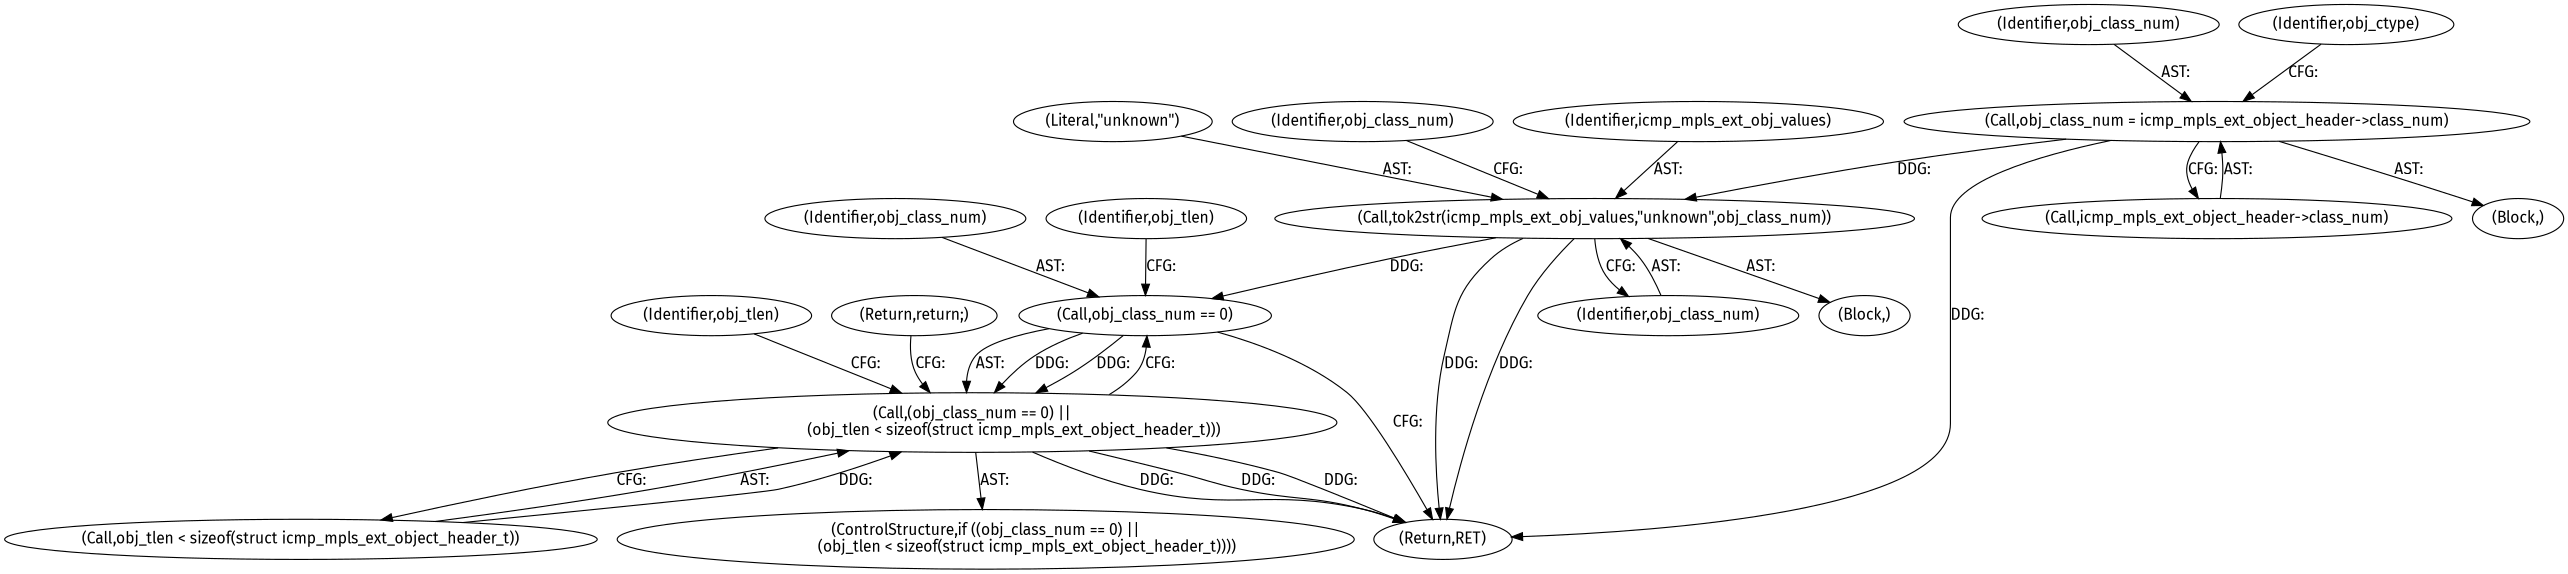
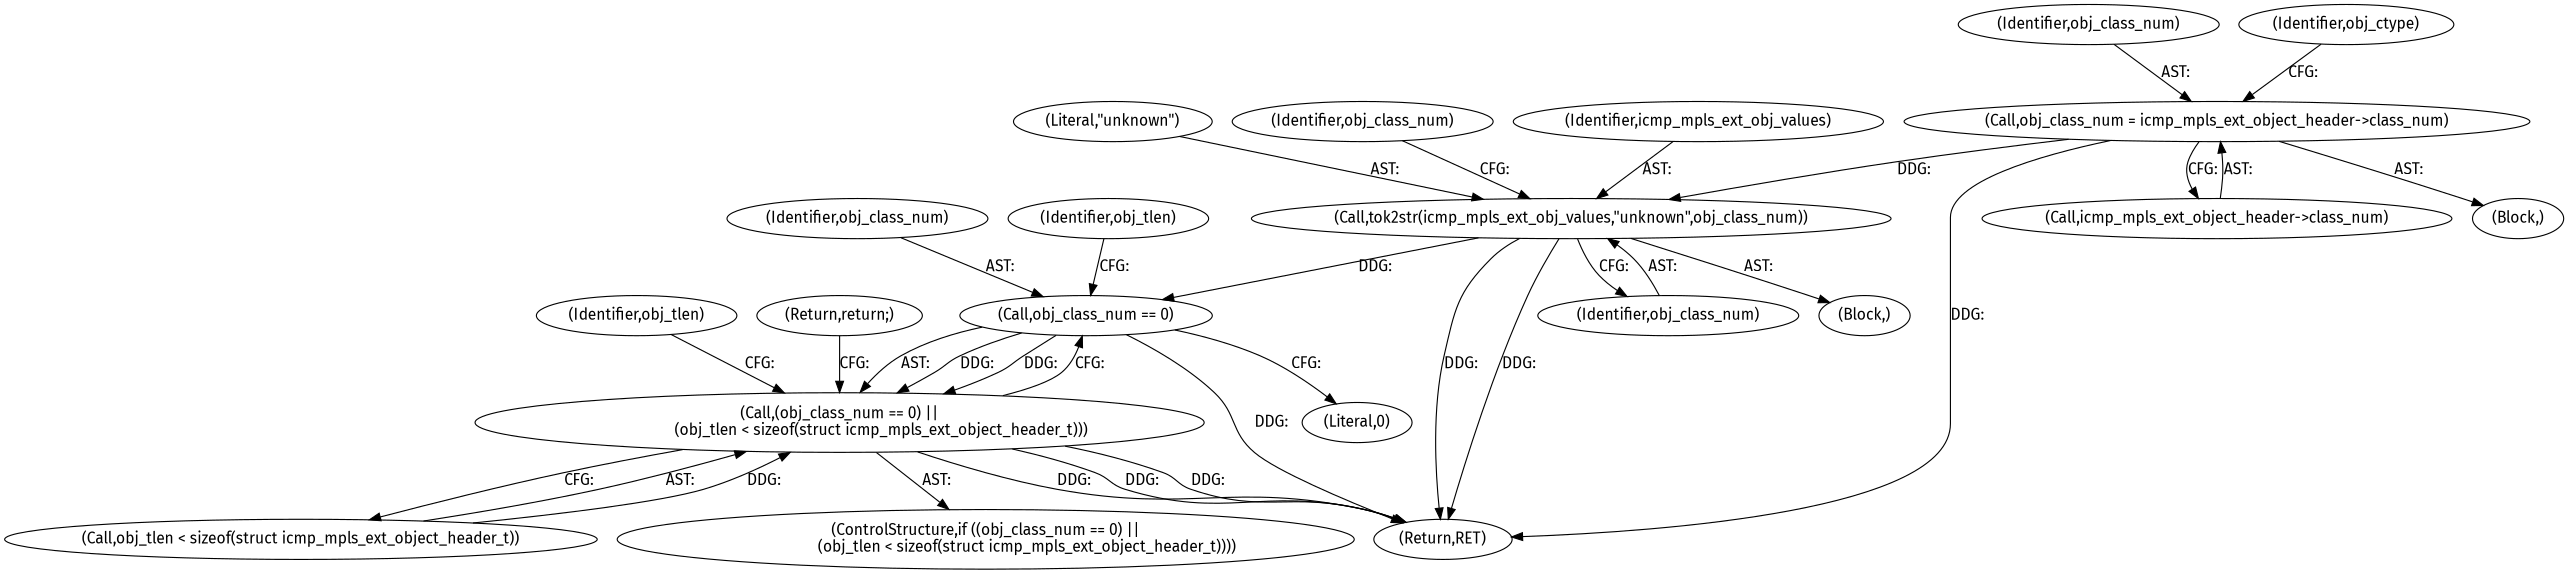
node "(Literal,0)": added
edge "(Call,obj_class_num == 0)" -> "(Return,RET)": label "CFG: " -> "DDG: "
